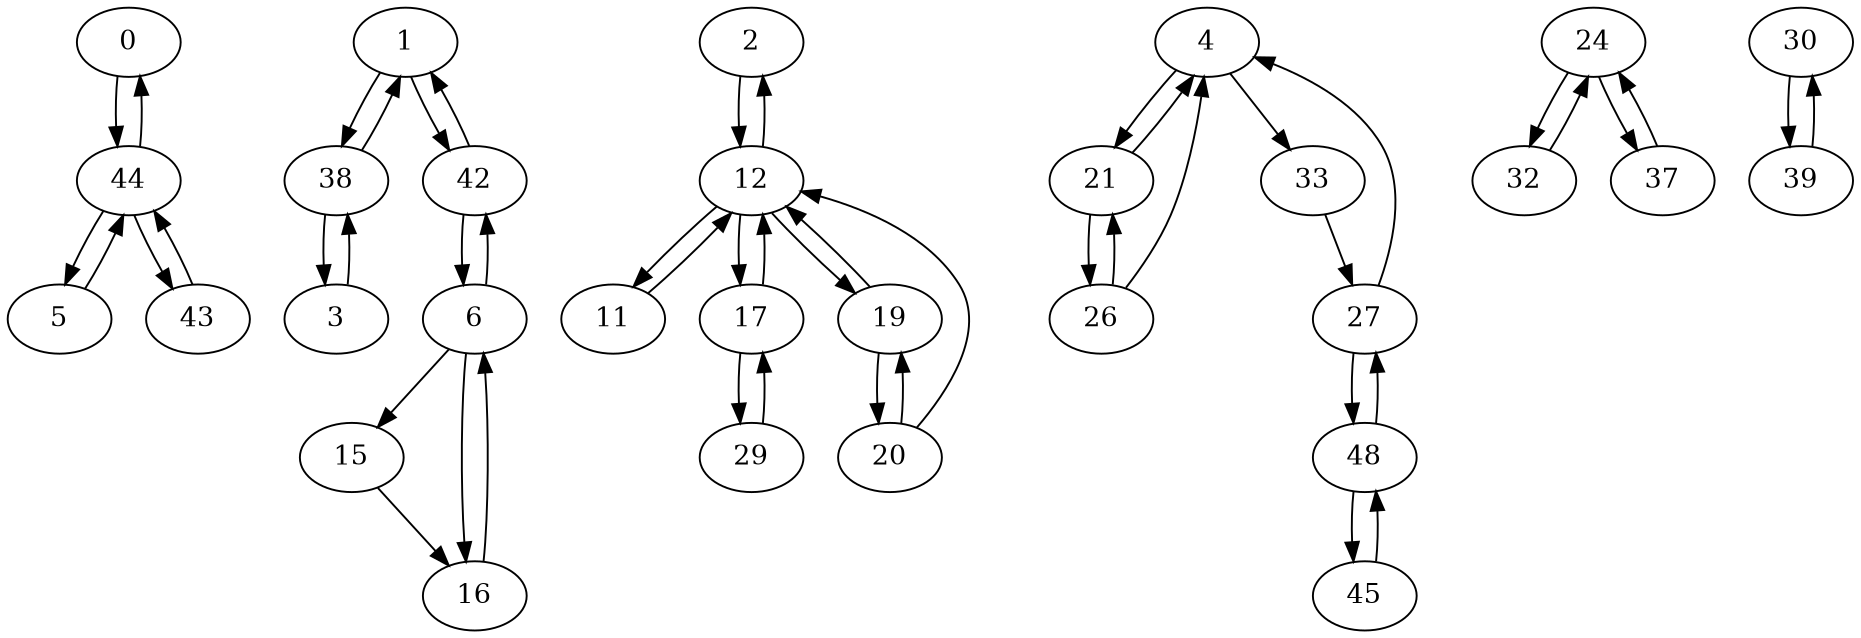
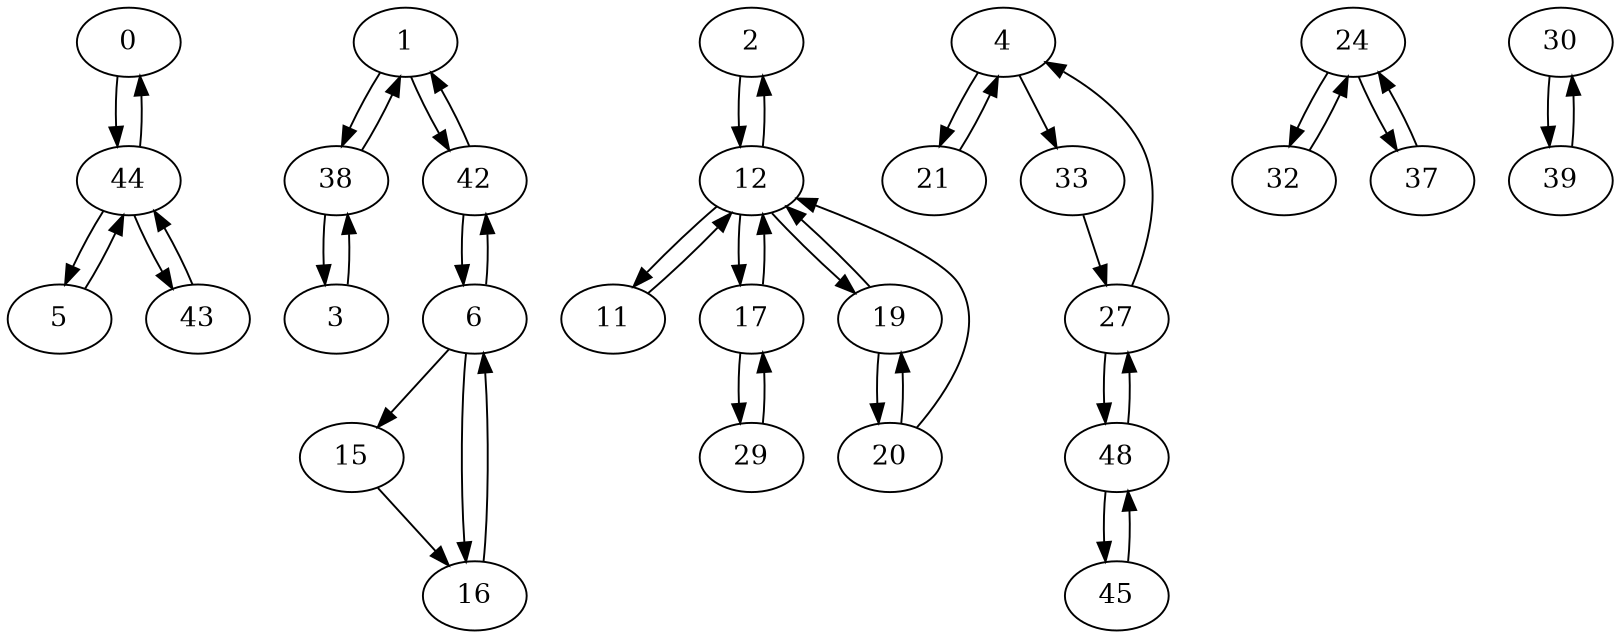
node "26": removed
